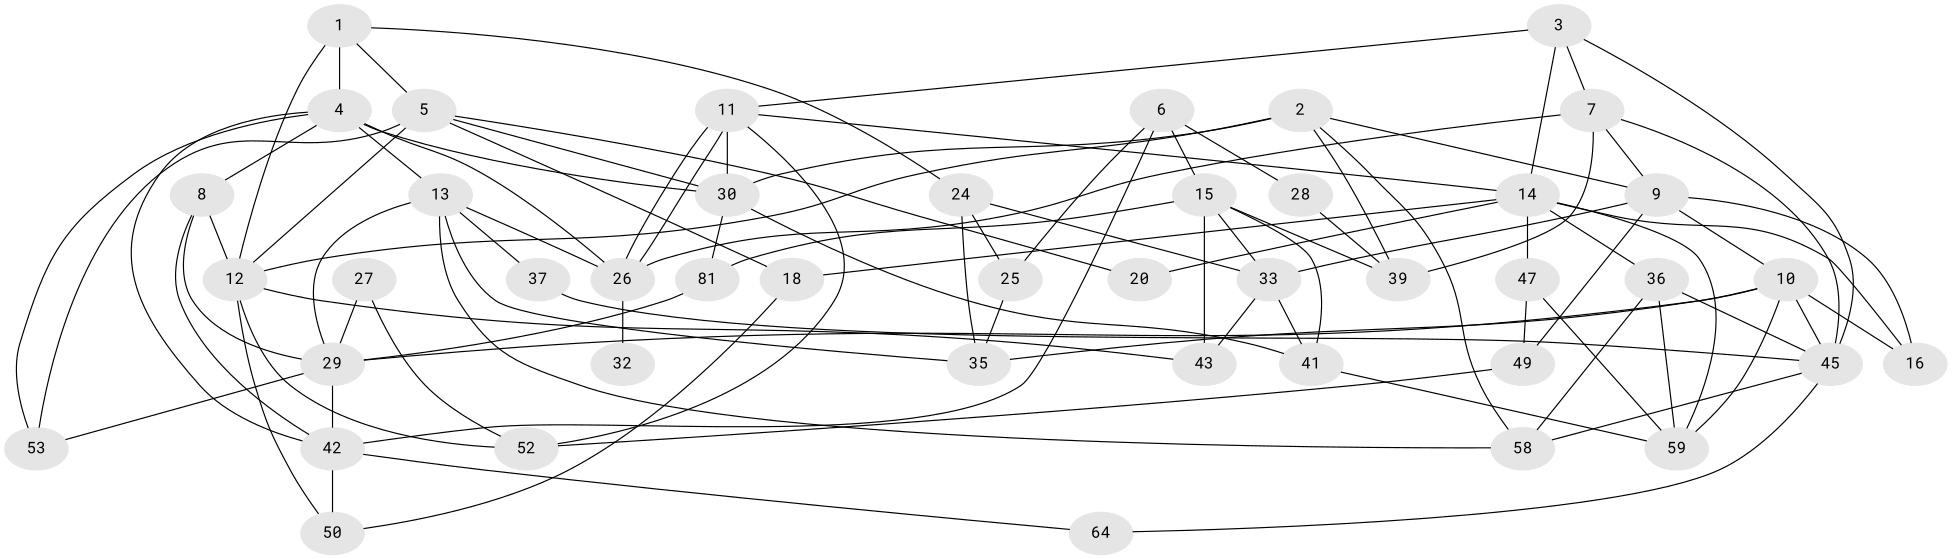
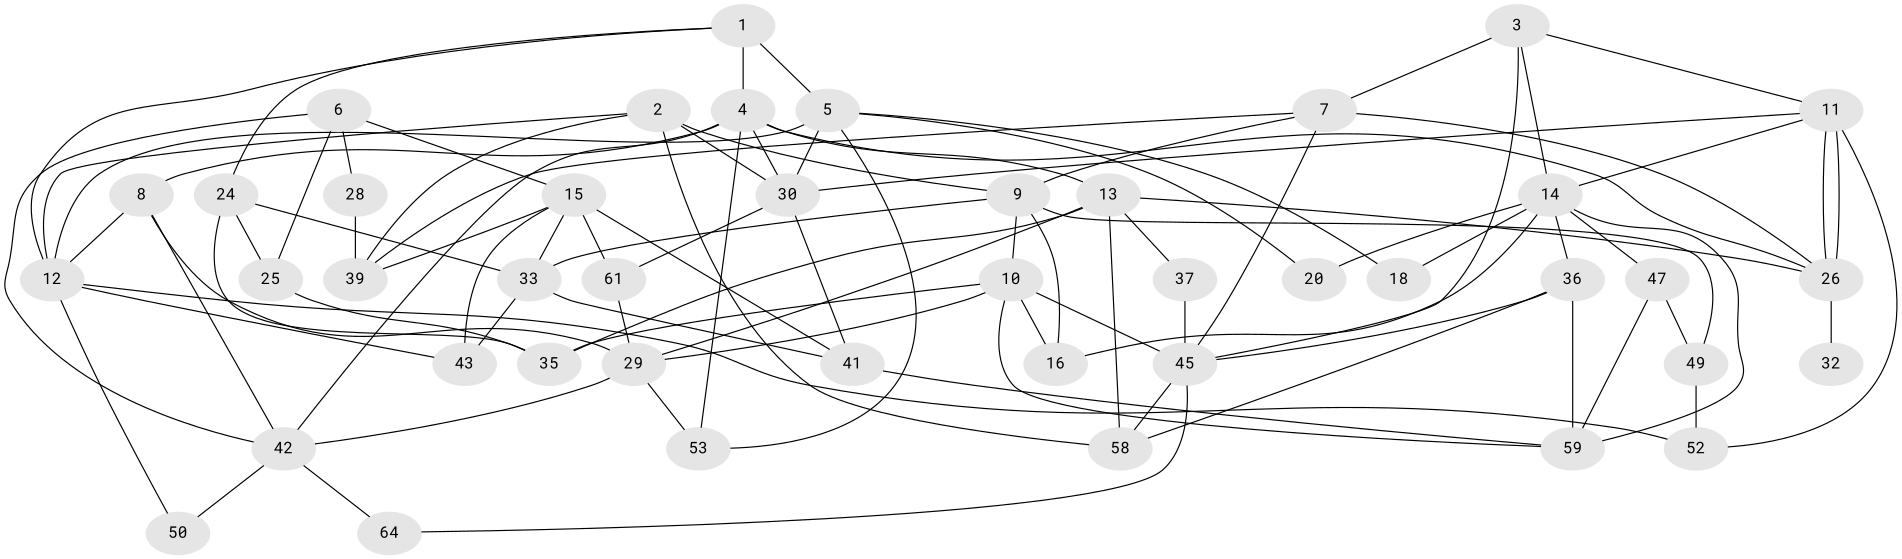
node "27": removed
node "81": label "81" -> "61"
edge "18" -- "50": removed
